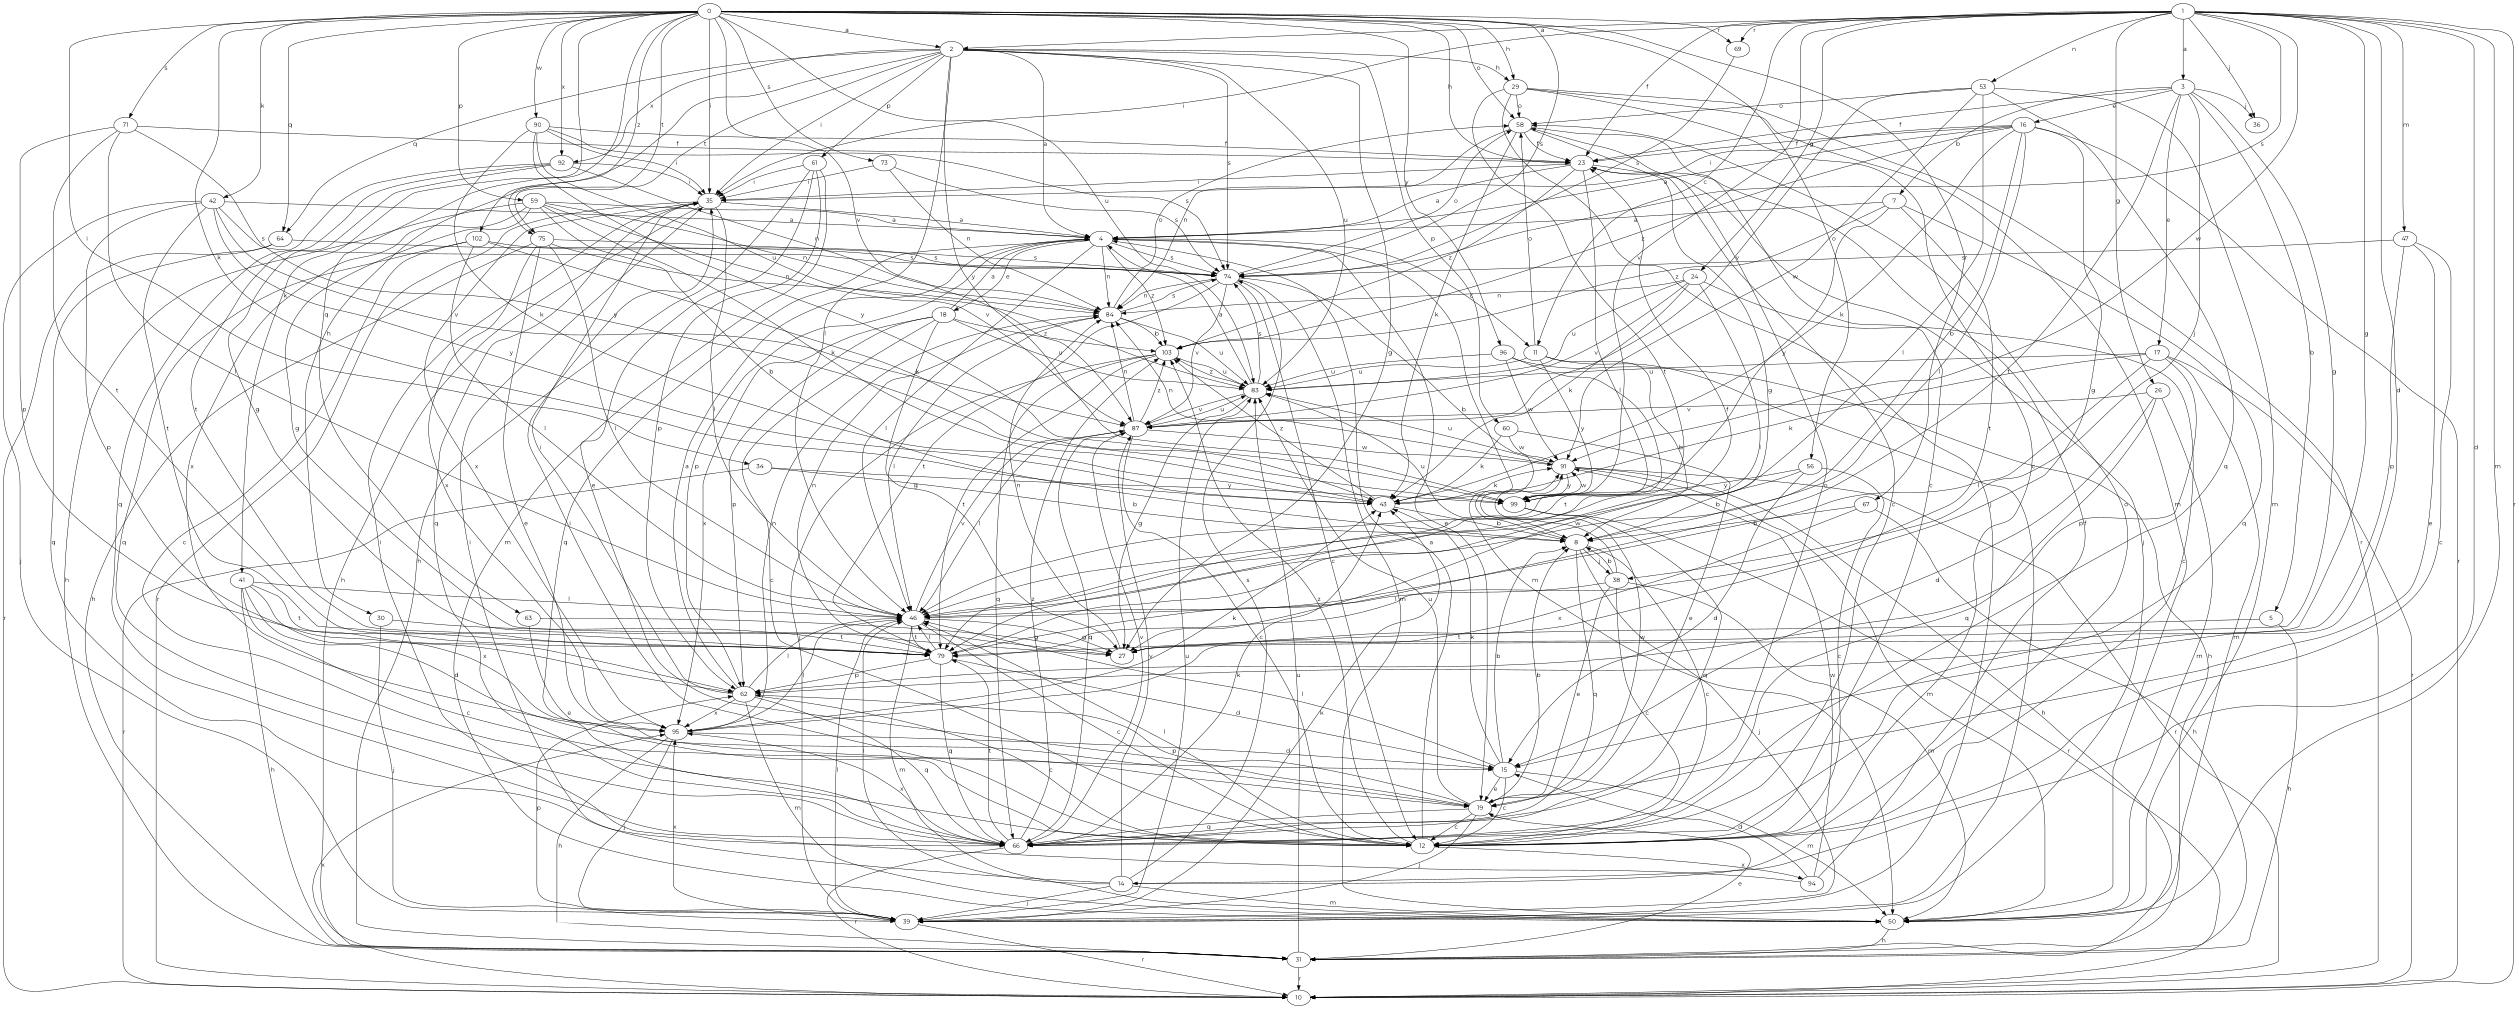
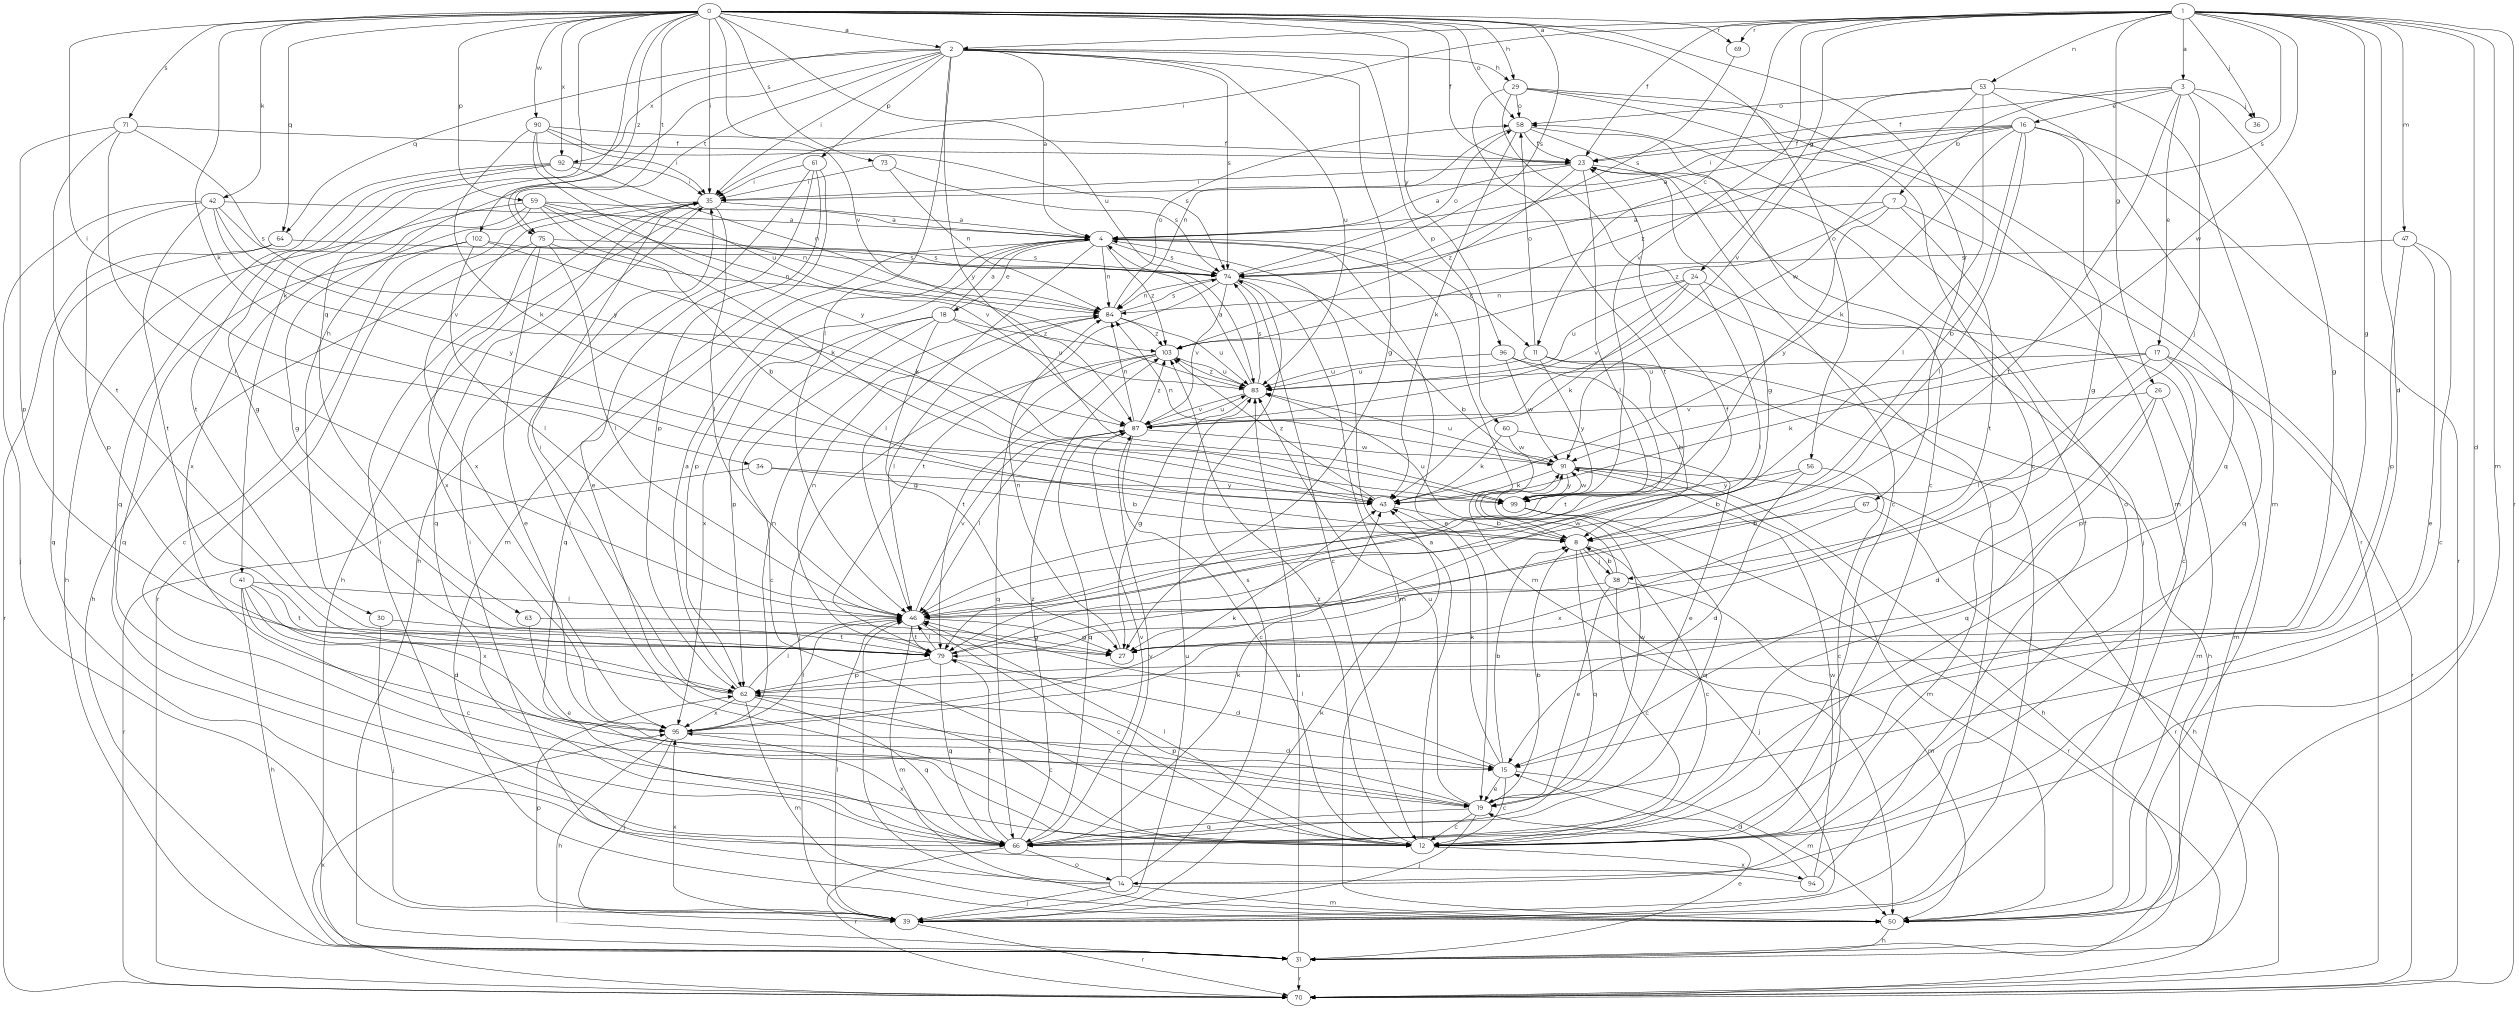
edge "0" -> "23": label "h" -> "f"
edge "84" -> "103": label "b" -> "z"
edge "43" -> "91": reversed
node "5": removed
edge "66" -> "58": now "66" -> "14"
node "10": label "10" -> "70"
